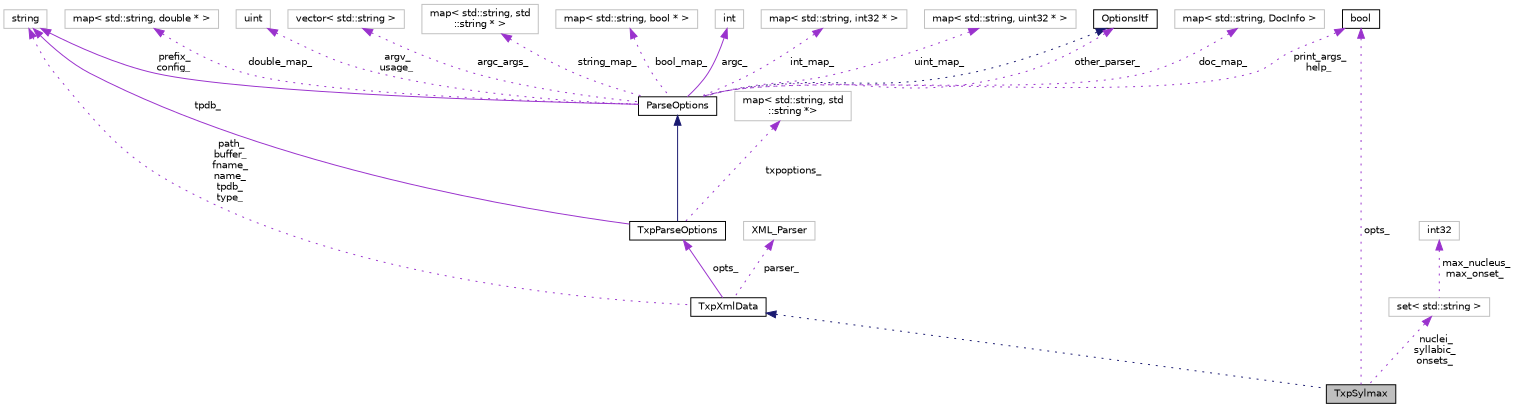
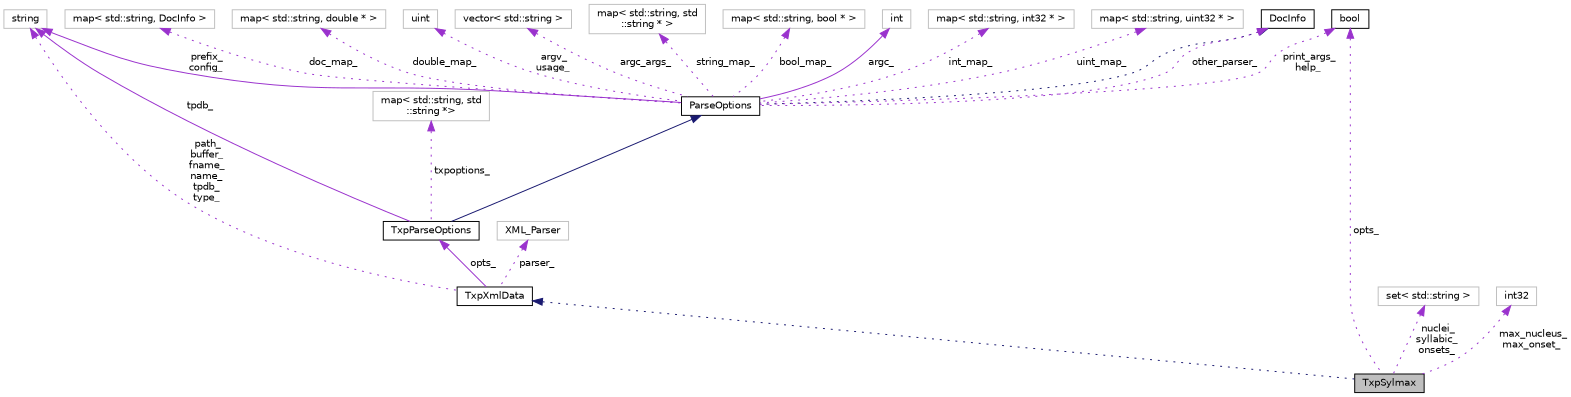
node "OptionsItf": label "OptionsItf" -> "DocInfo"
edge "set< std::string >" -> "int32": now "TxpSylmax" -> "int32"
